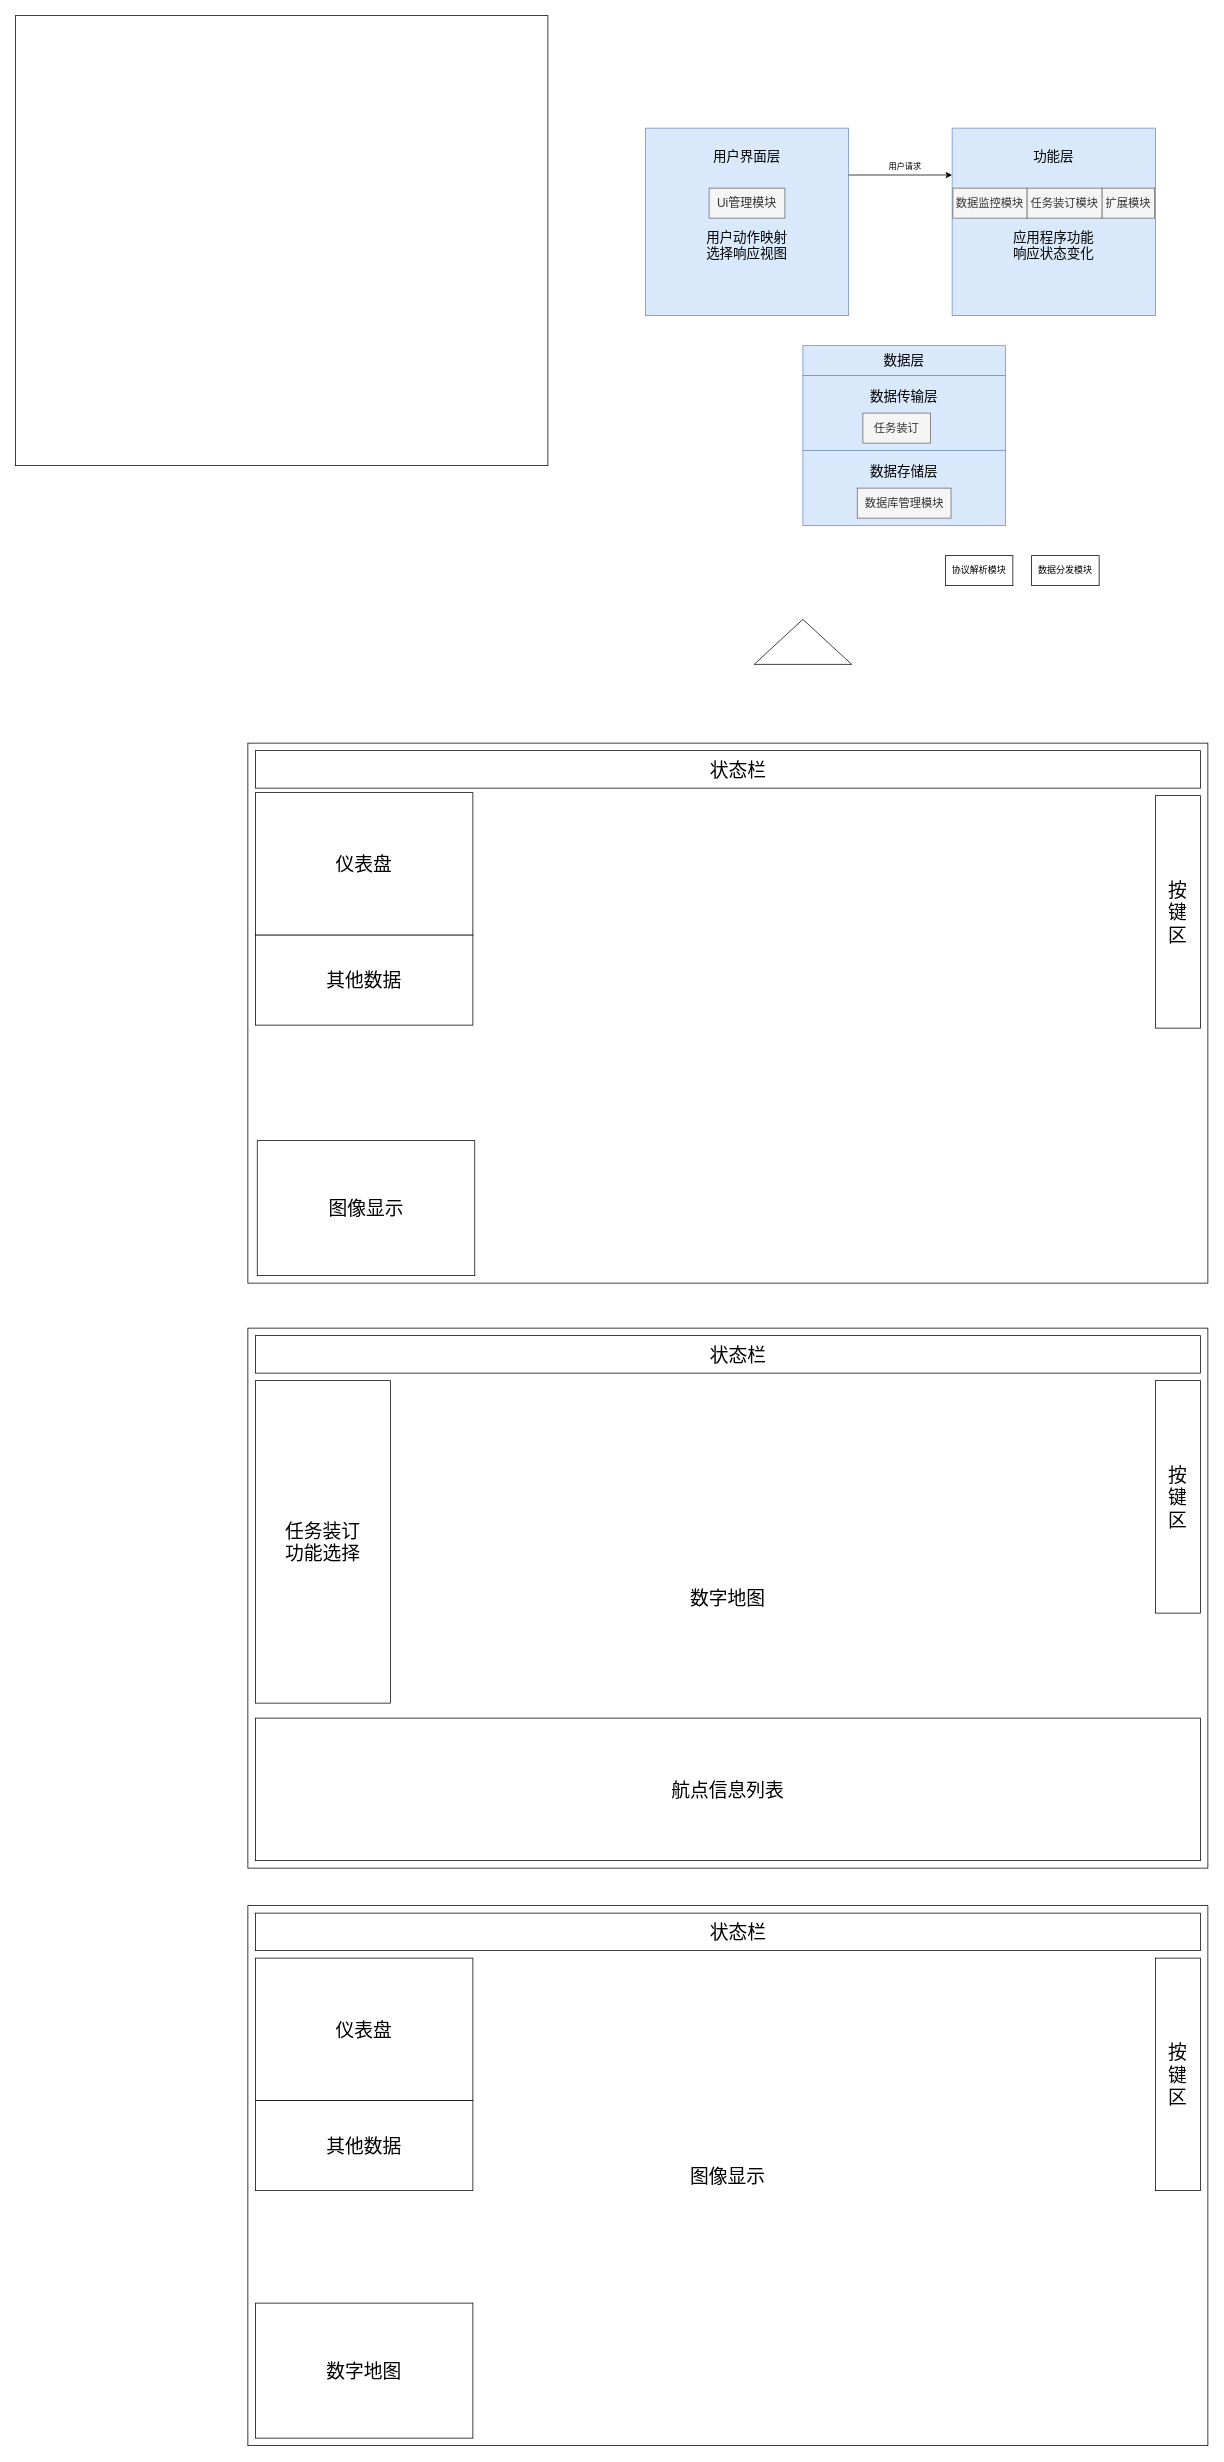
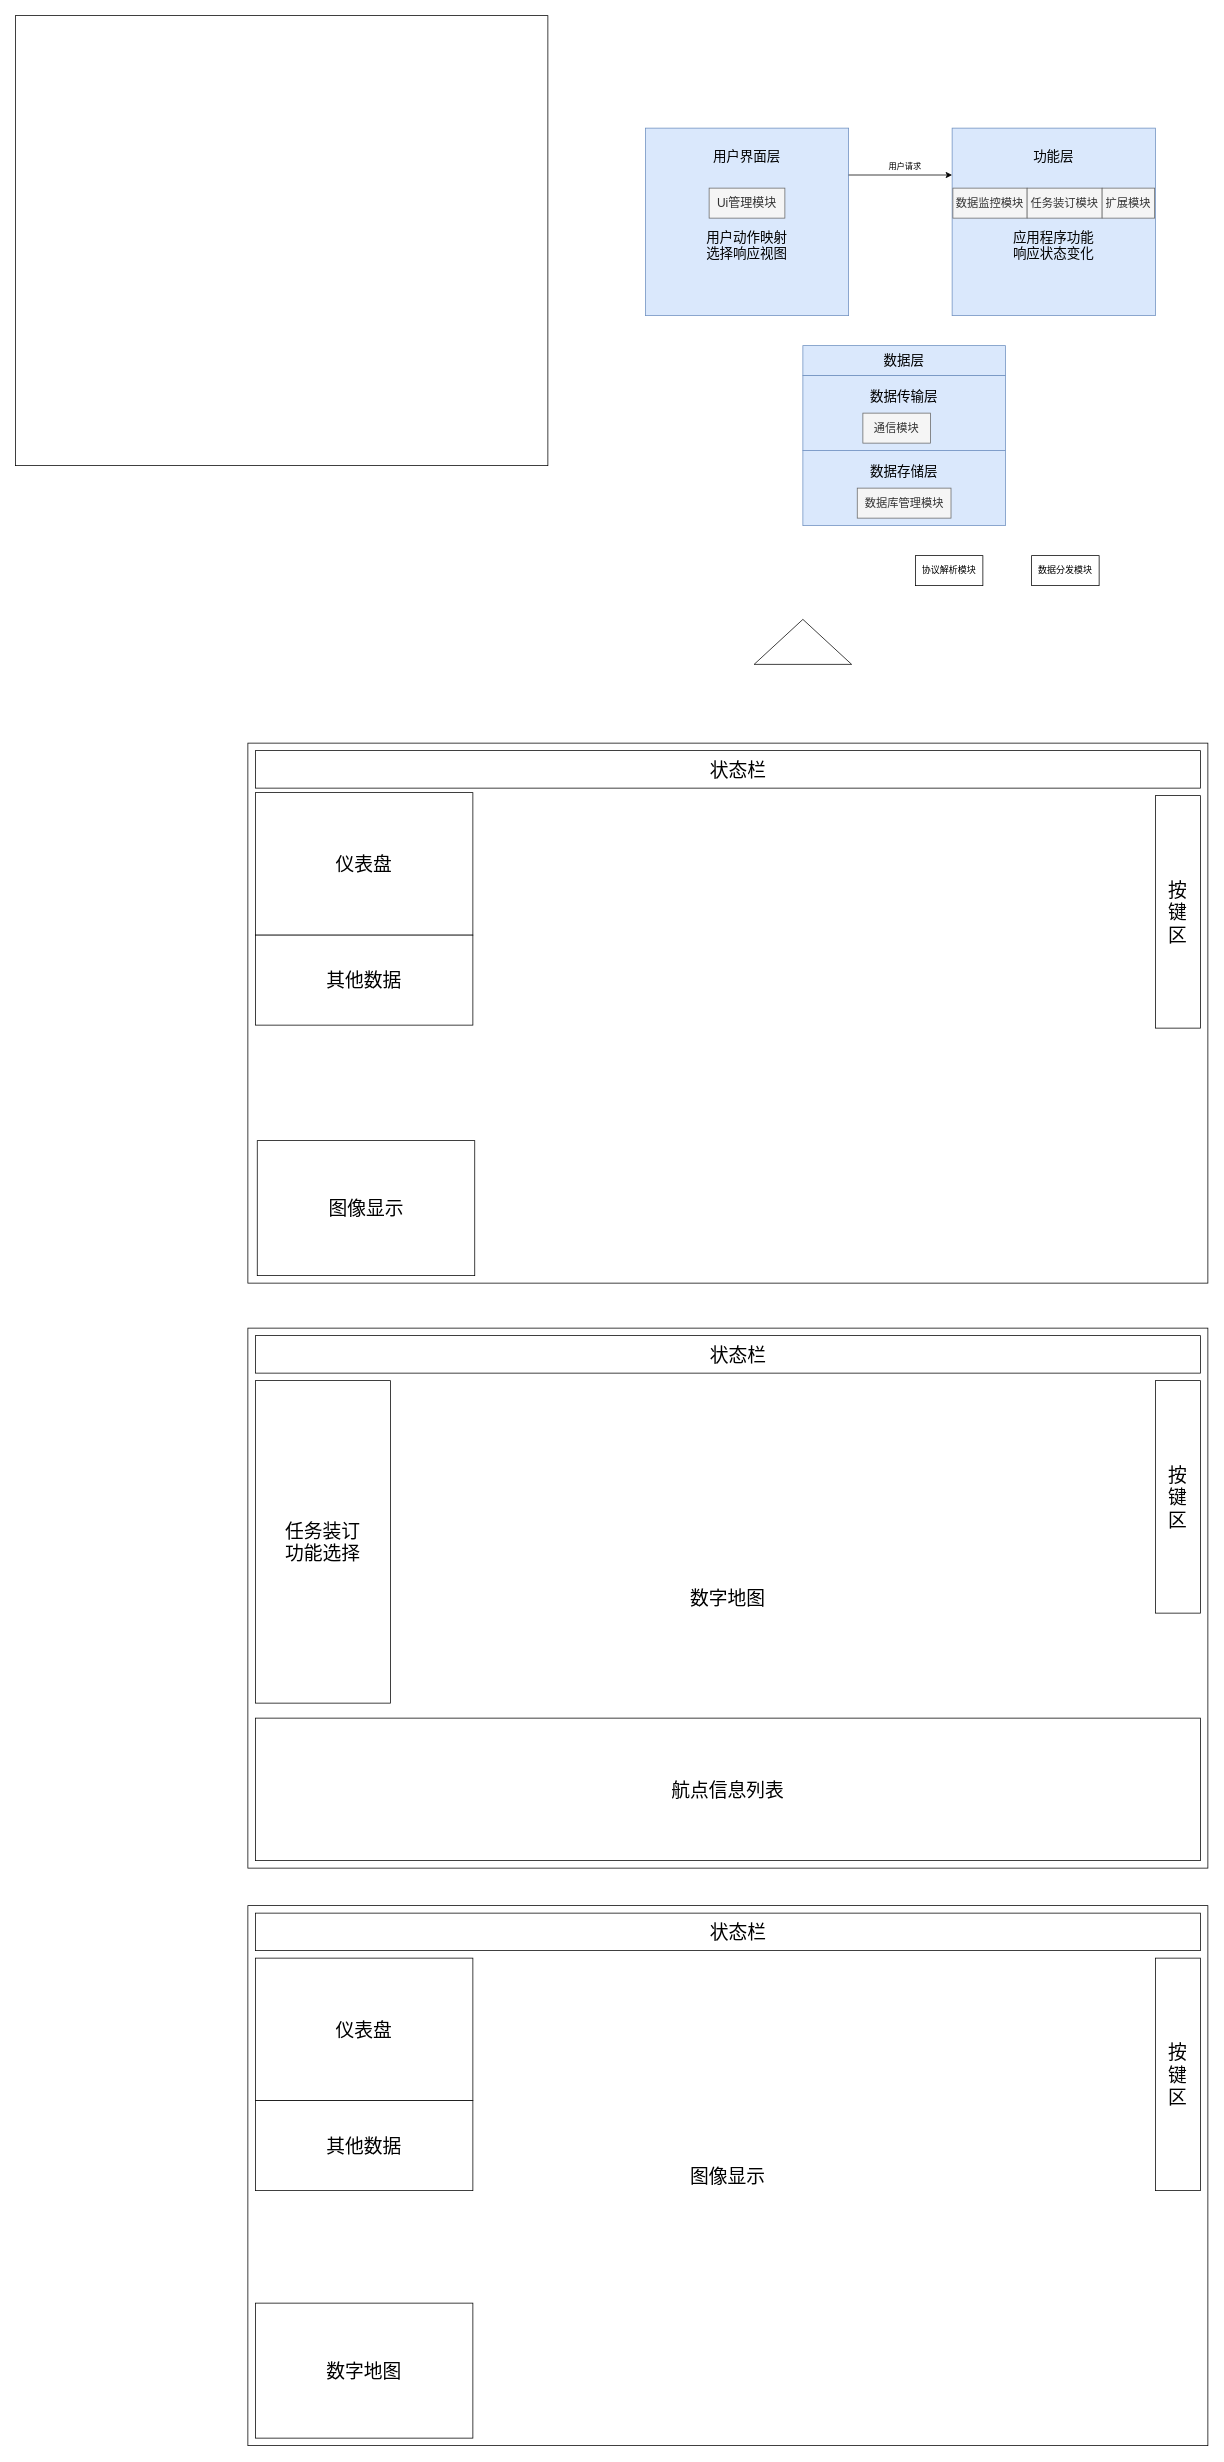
node "任务装订": label "任务装订" -> "通信模块"
node "协议解析模块": moved (979, 570) -> (949, 570)
